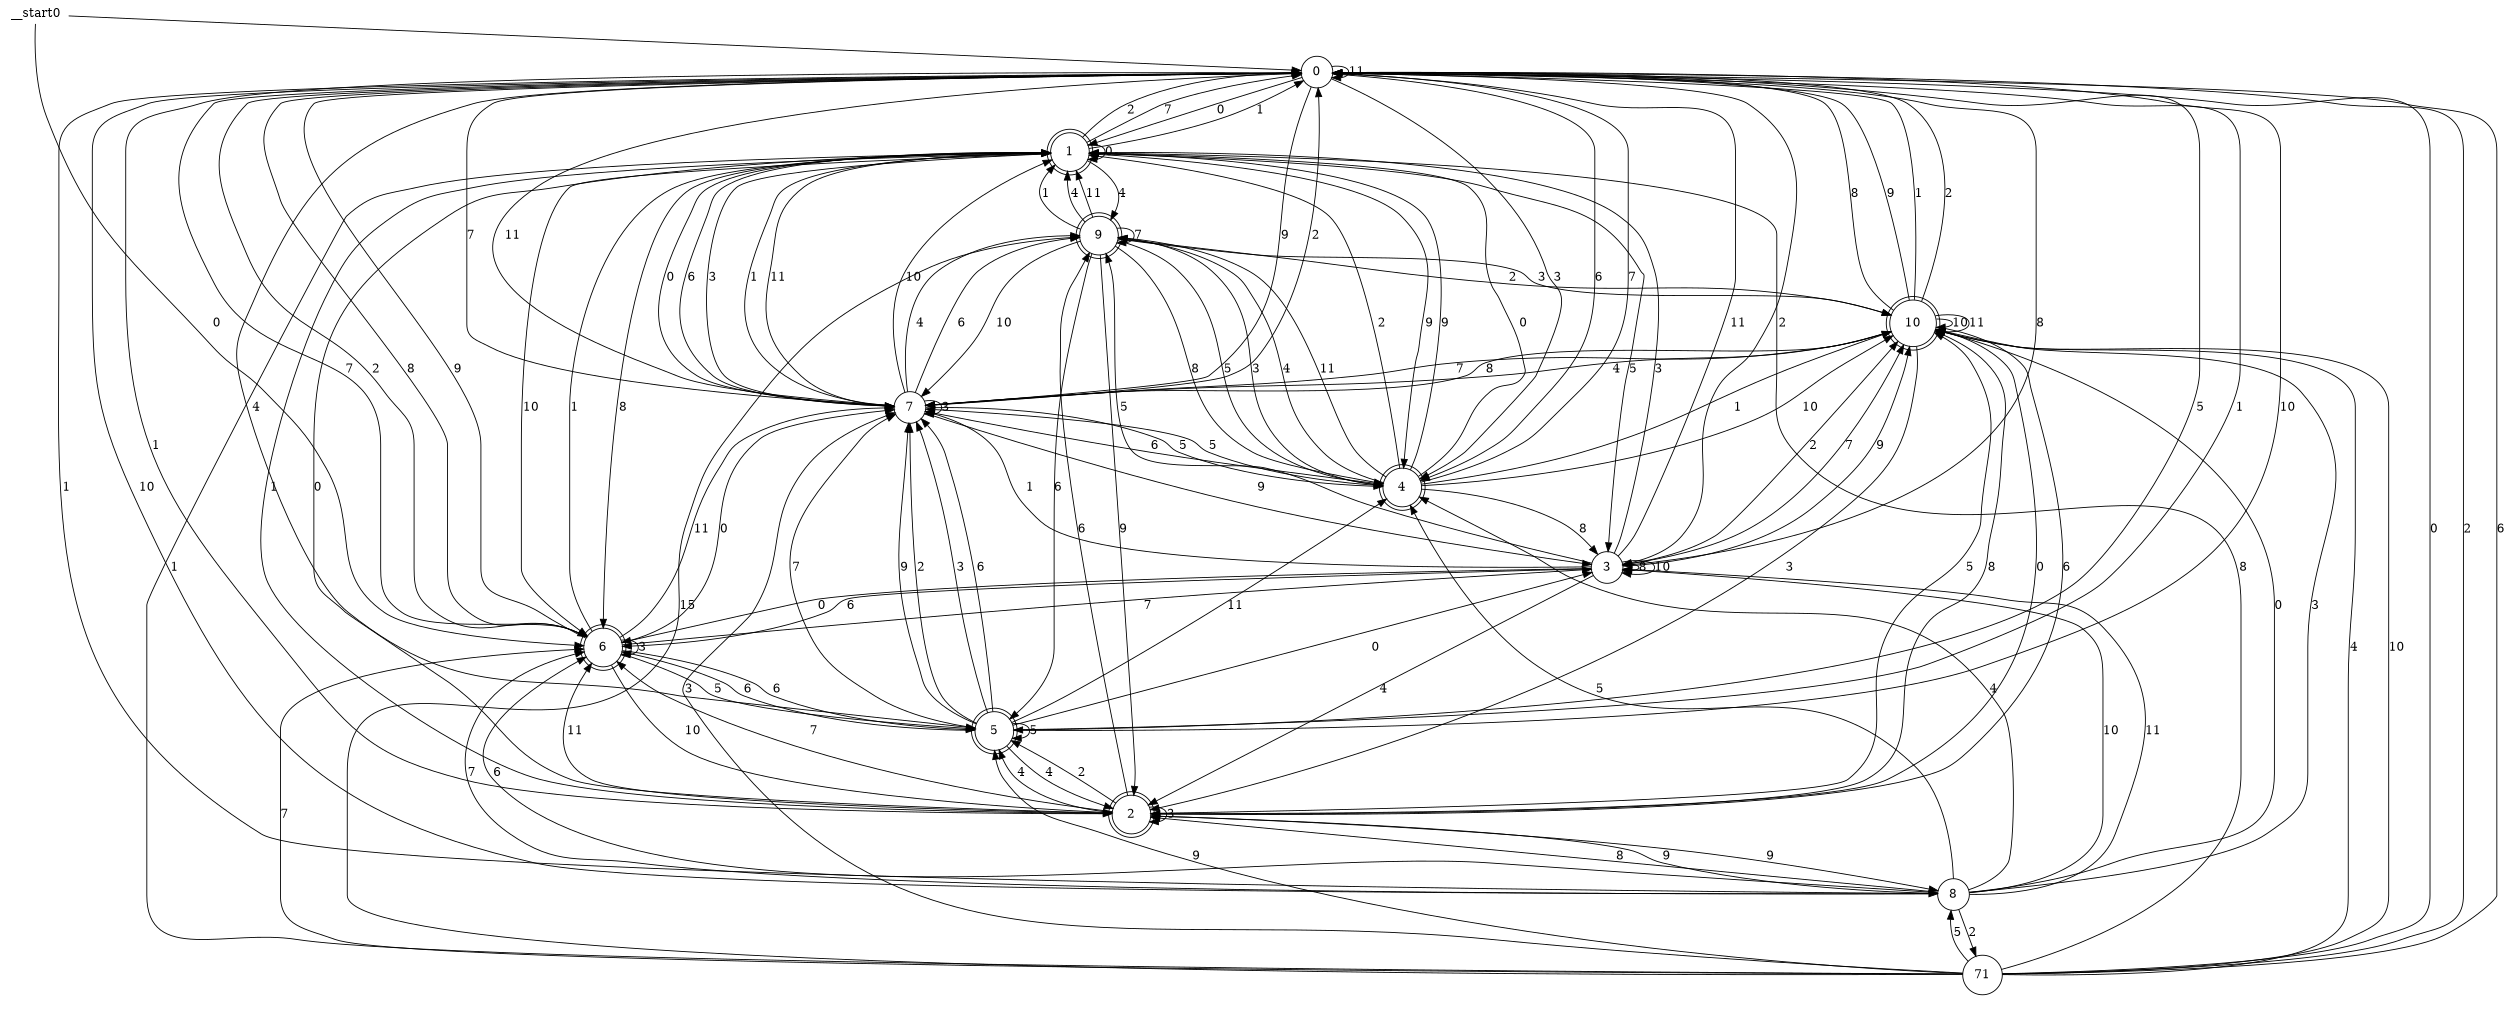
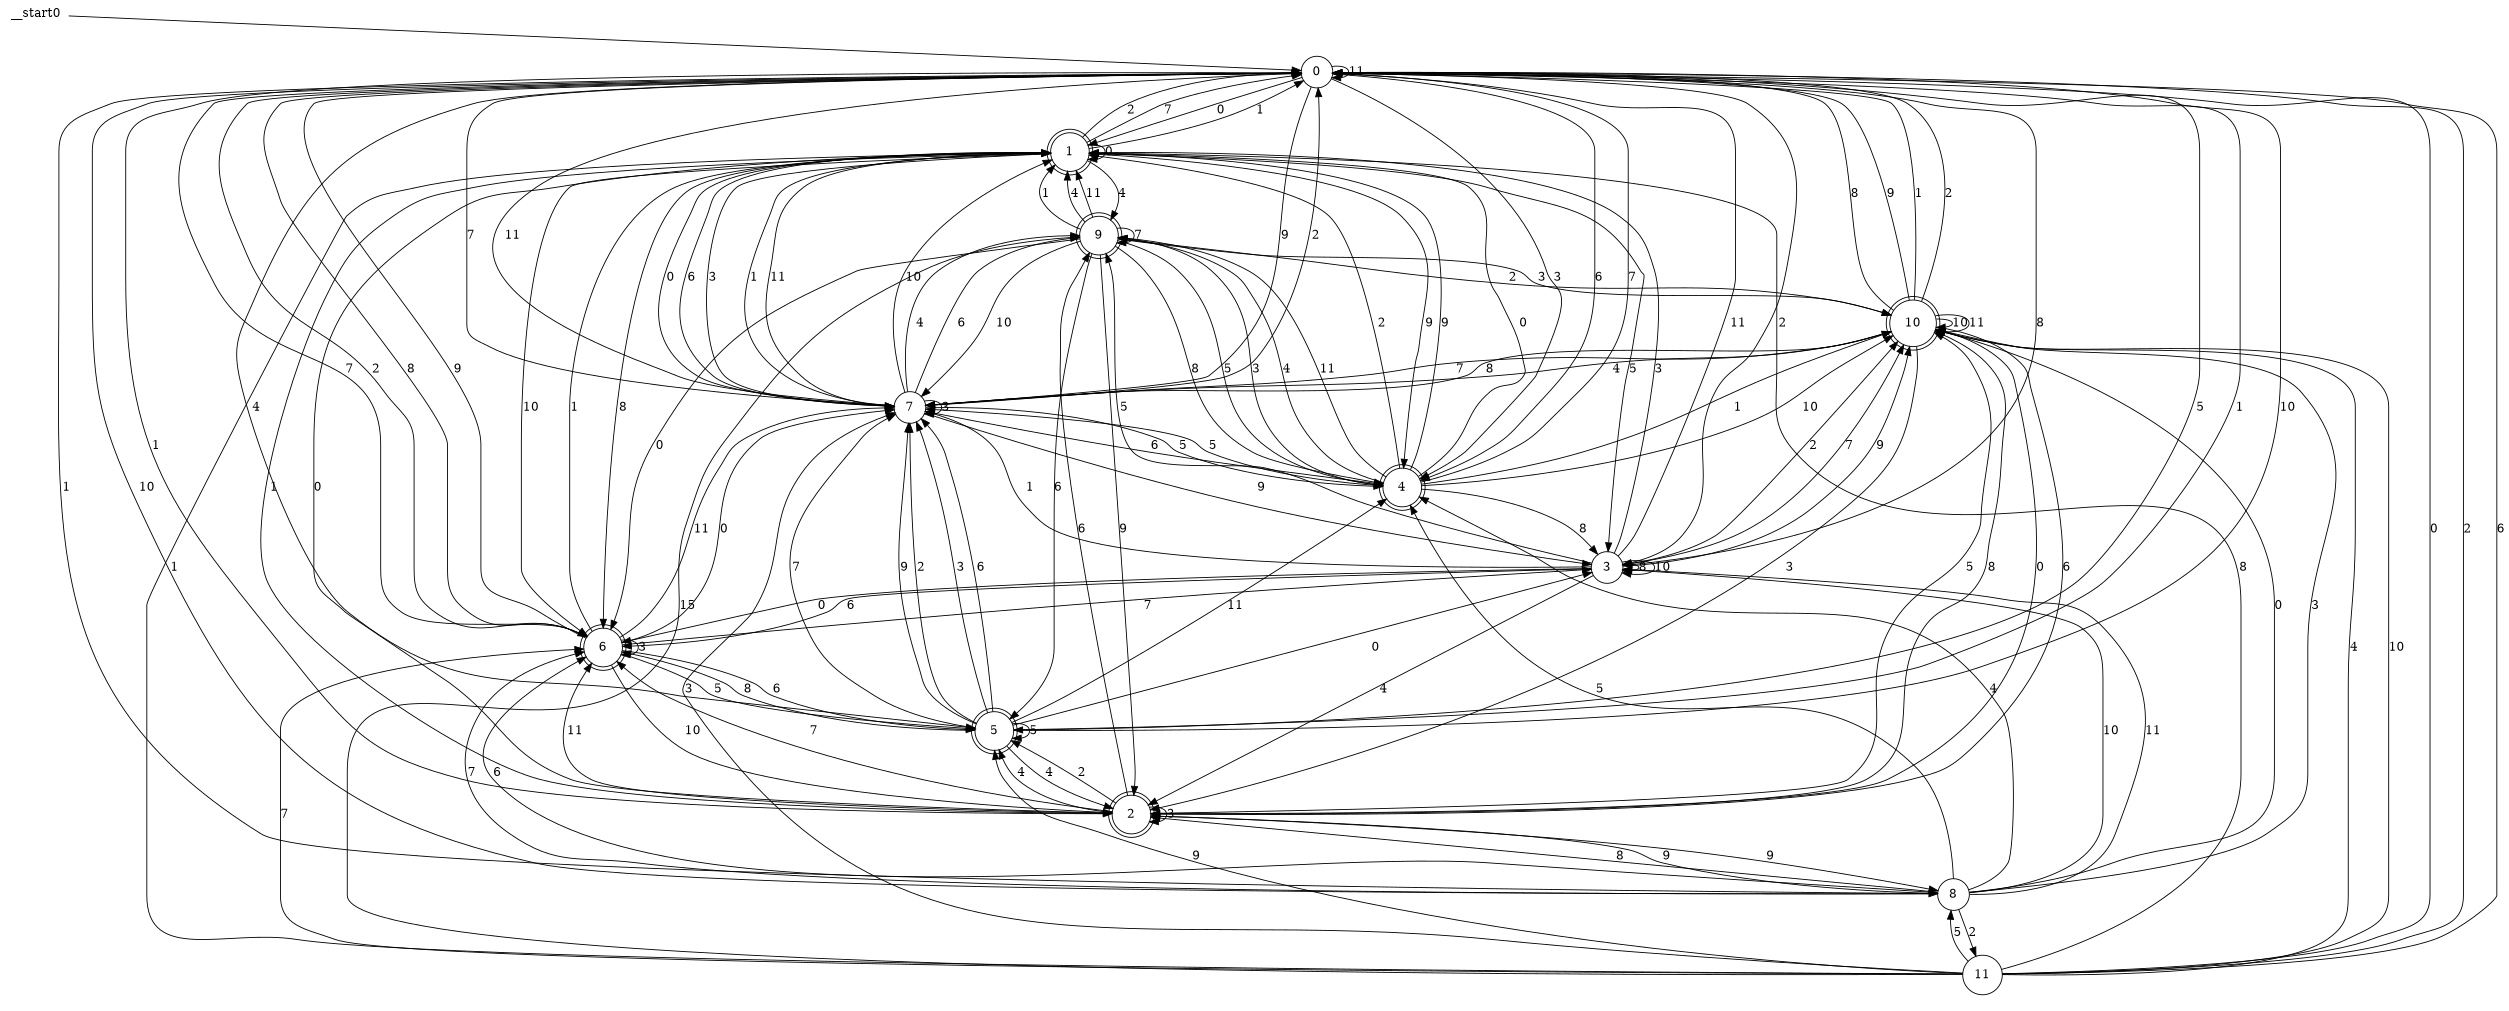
edge "__start0" -> "6": now "9" -> "6"
edge "5" -> "6": label "6" -> "8"
node "71": label "71" -> "11"
